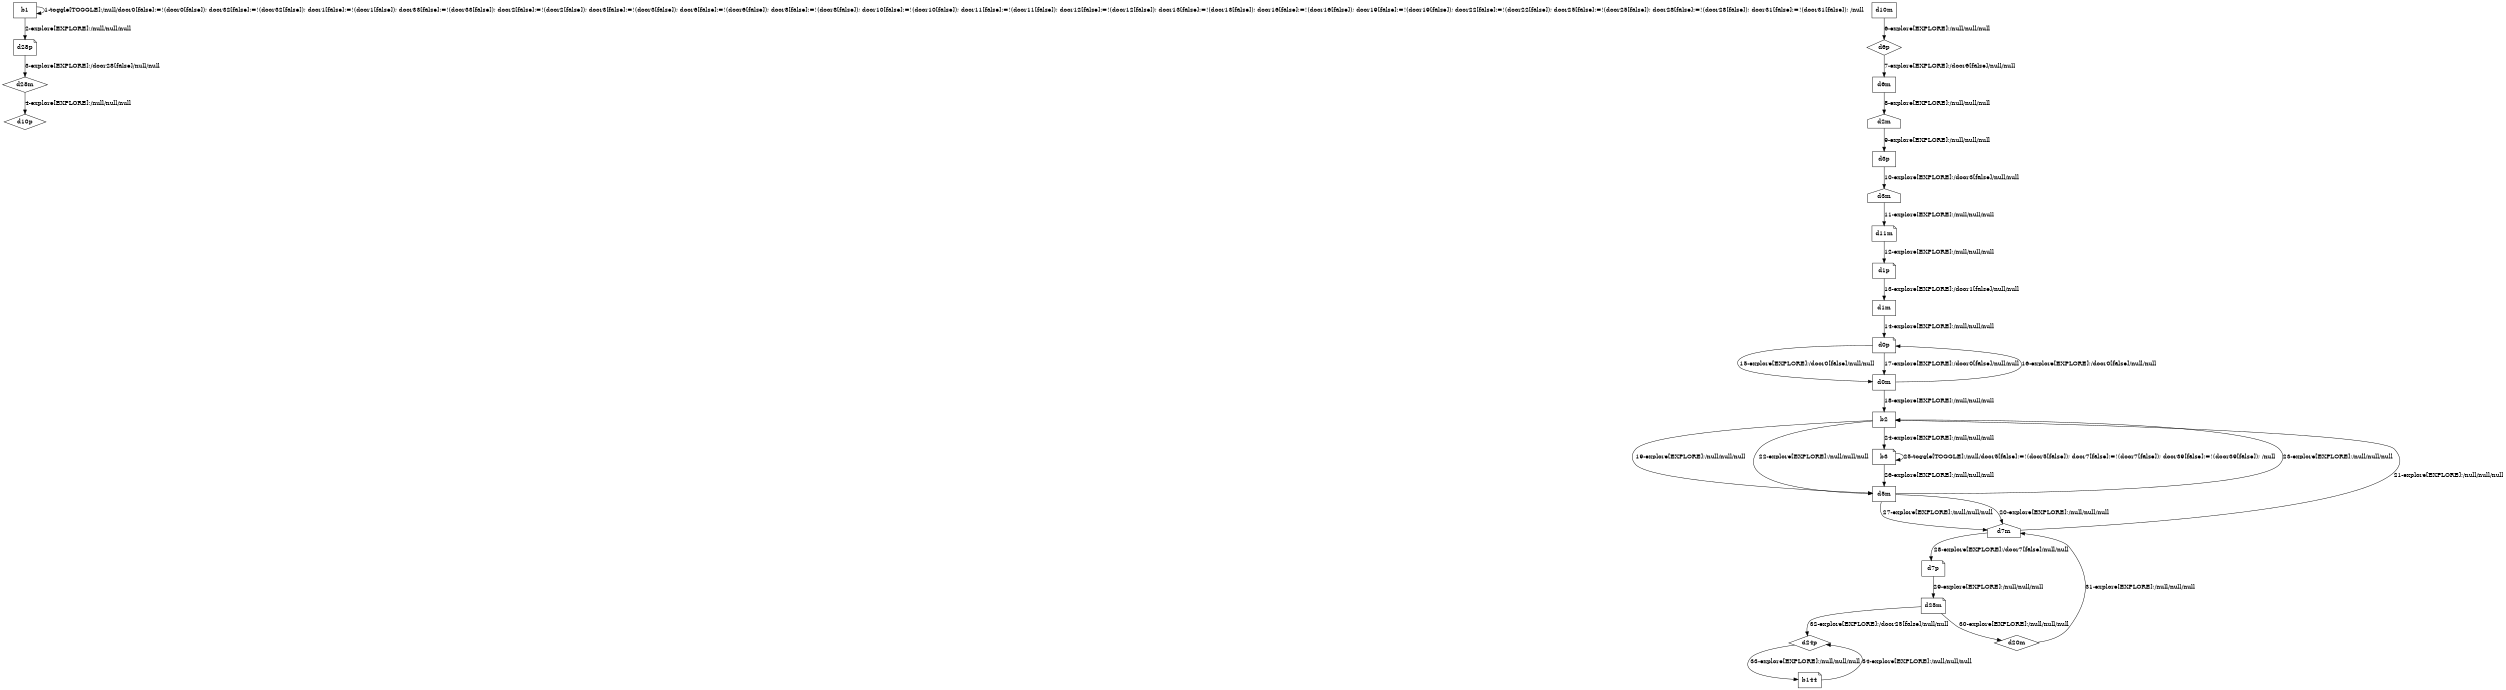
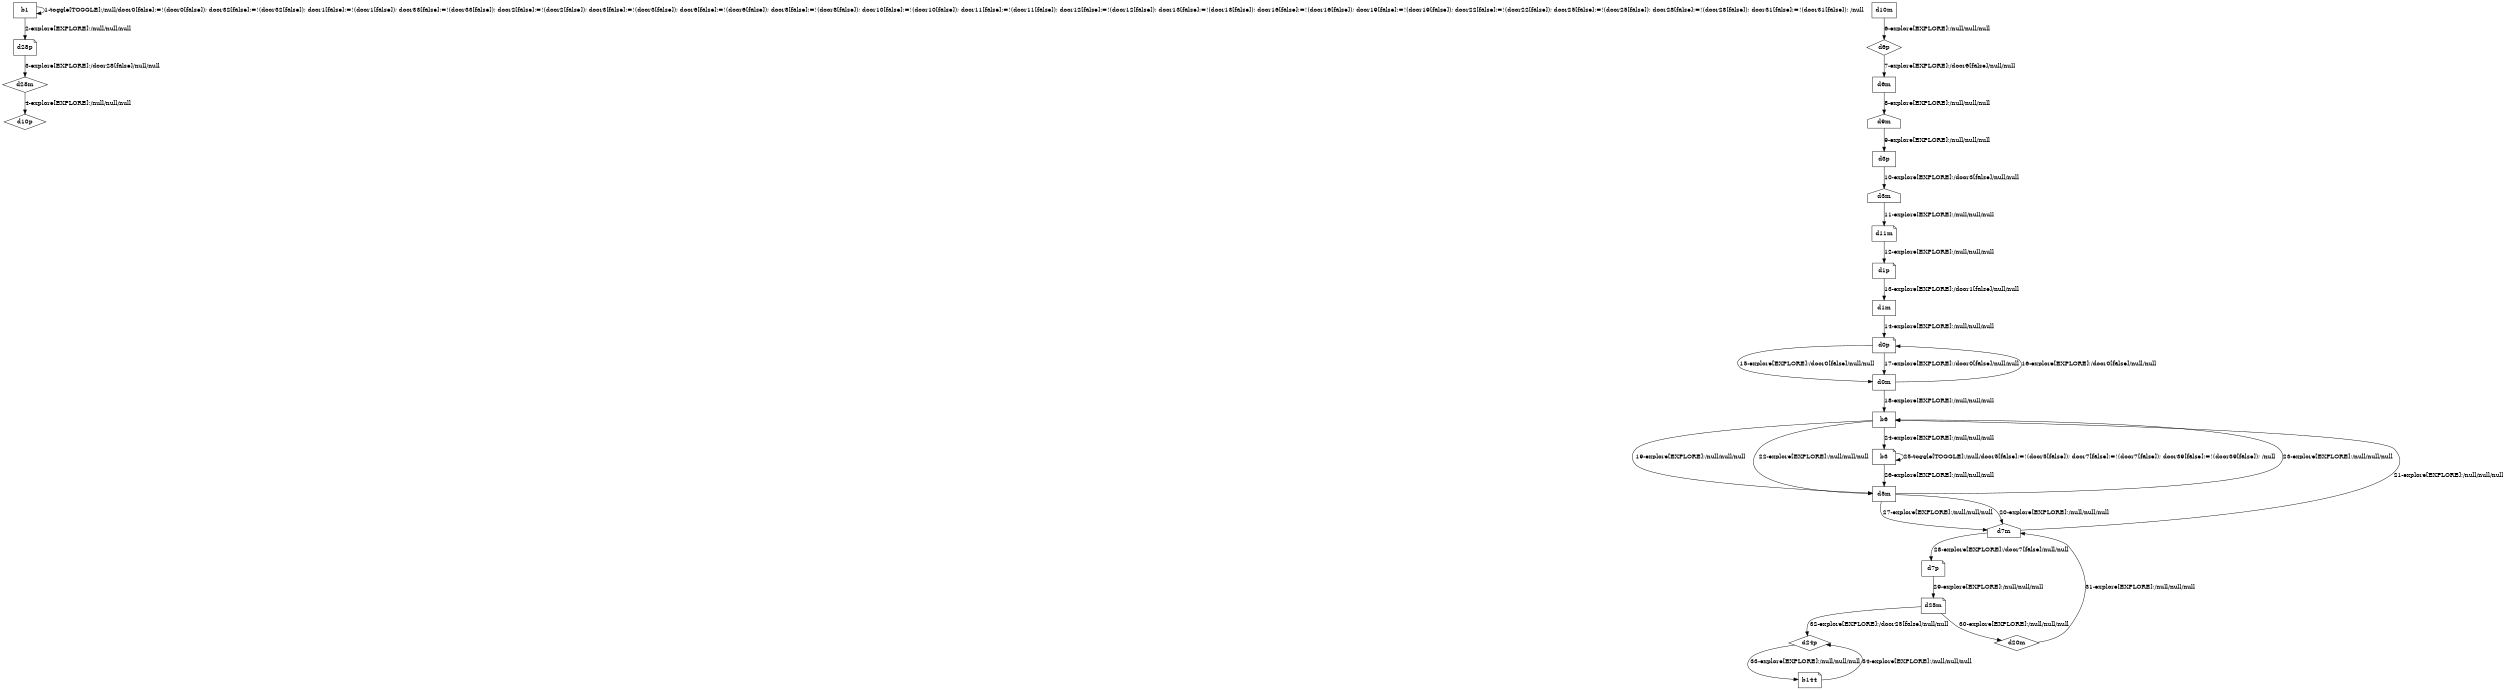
node "d2m": label "d2m" -> "d9m"
node "b2": label "b2" -> "b6"
